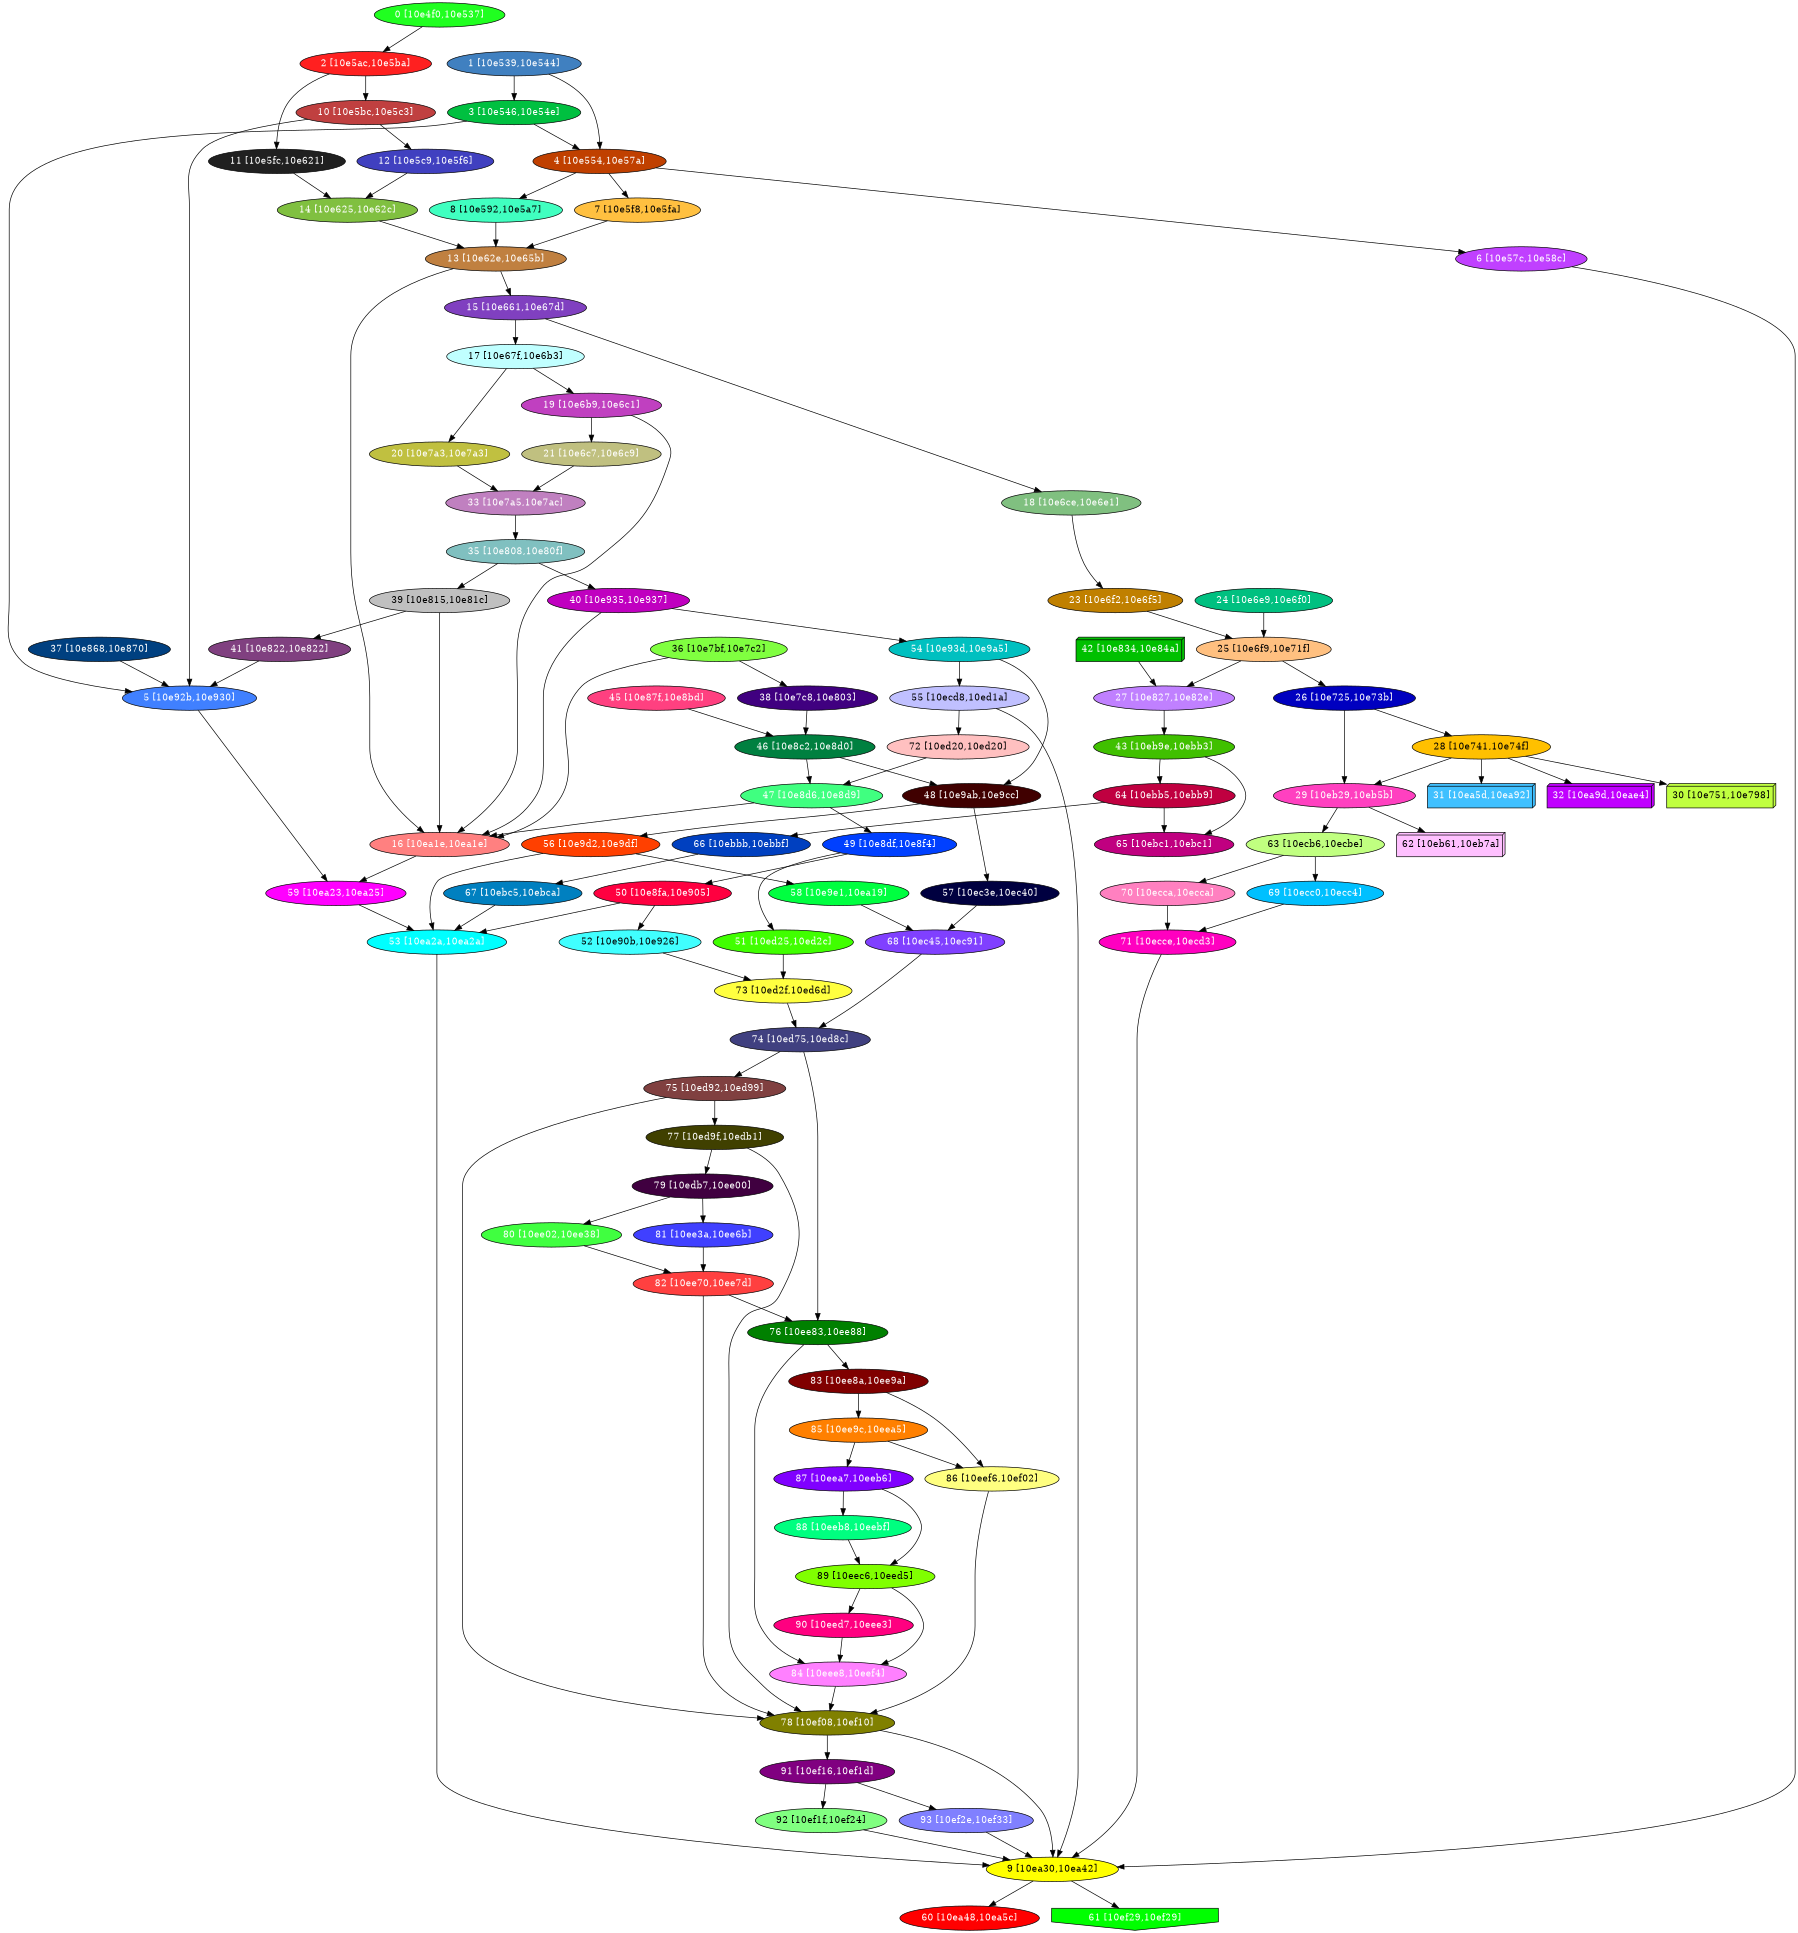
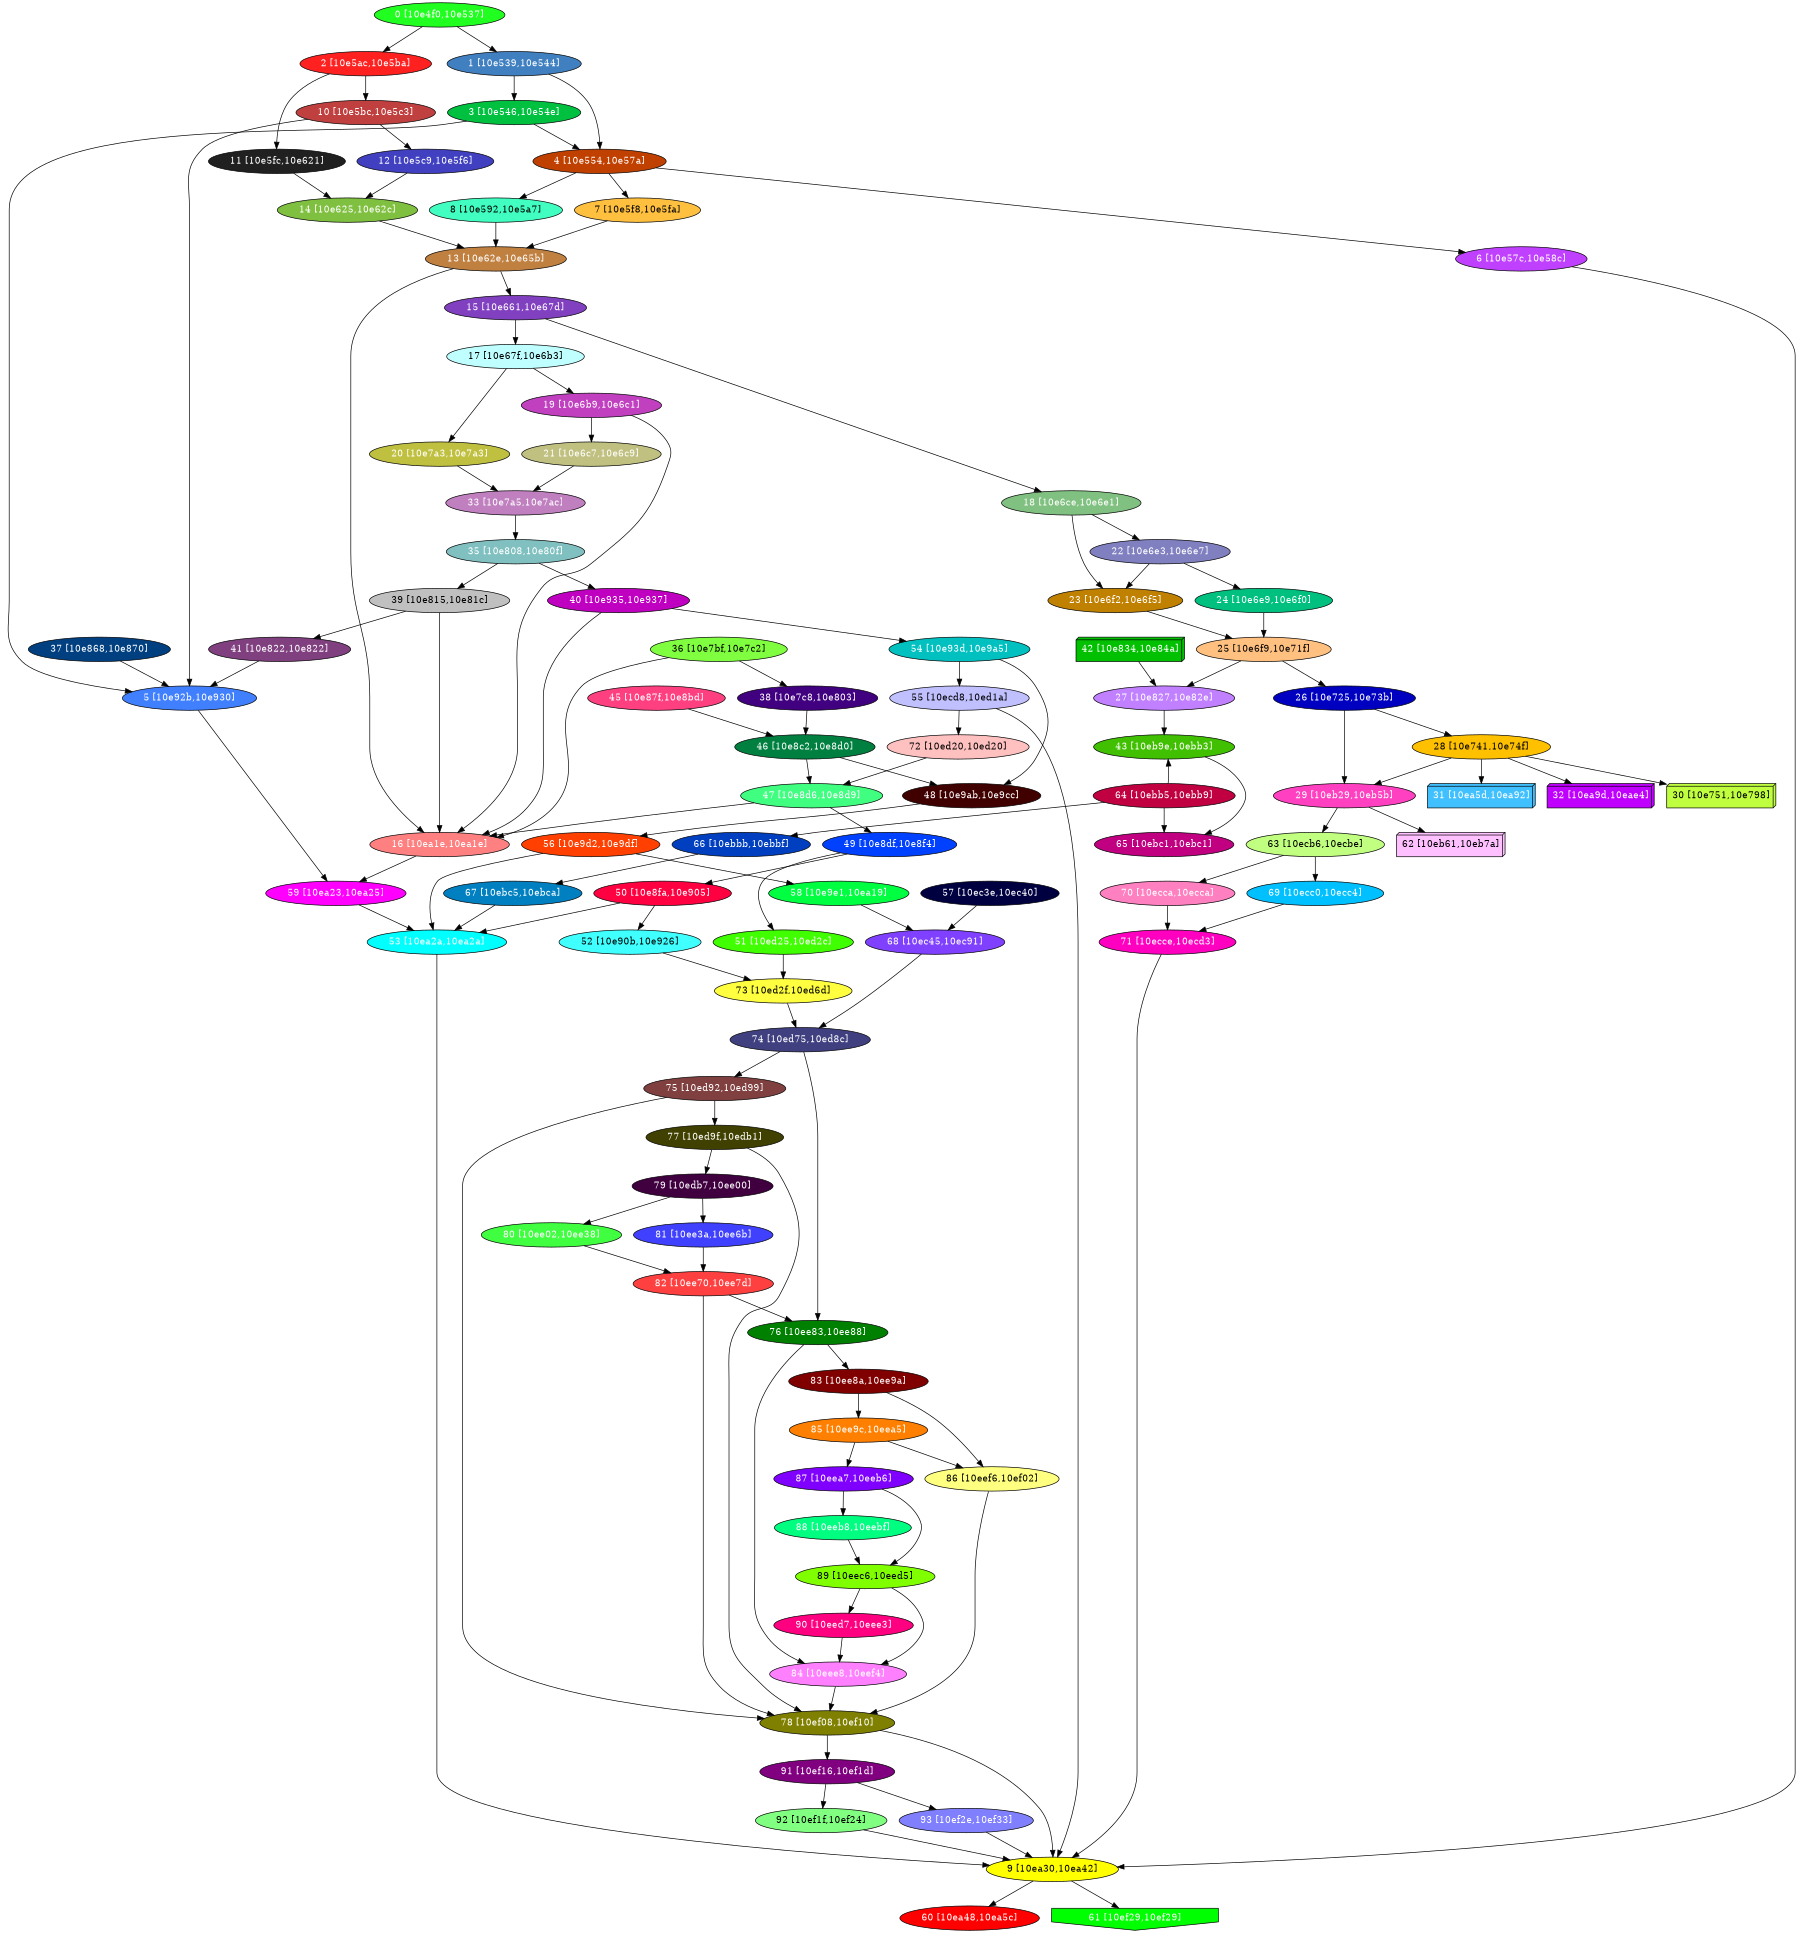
edge "0 [10e4f0,10e537]" -> "1 [10e539,10e544]": added
node "22 [10e6e3,10e6e7]": added
edge "43 [10eb9e,10ebb3]" -> "64 [10ebb5,10ebb9]": reversed
edge "48 [10e9ab,10e9cc]" -> "57 [10ec3e,10ec40]": removed
